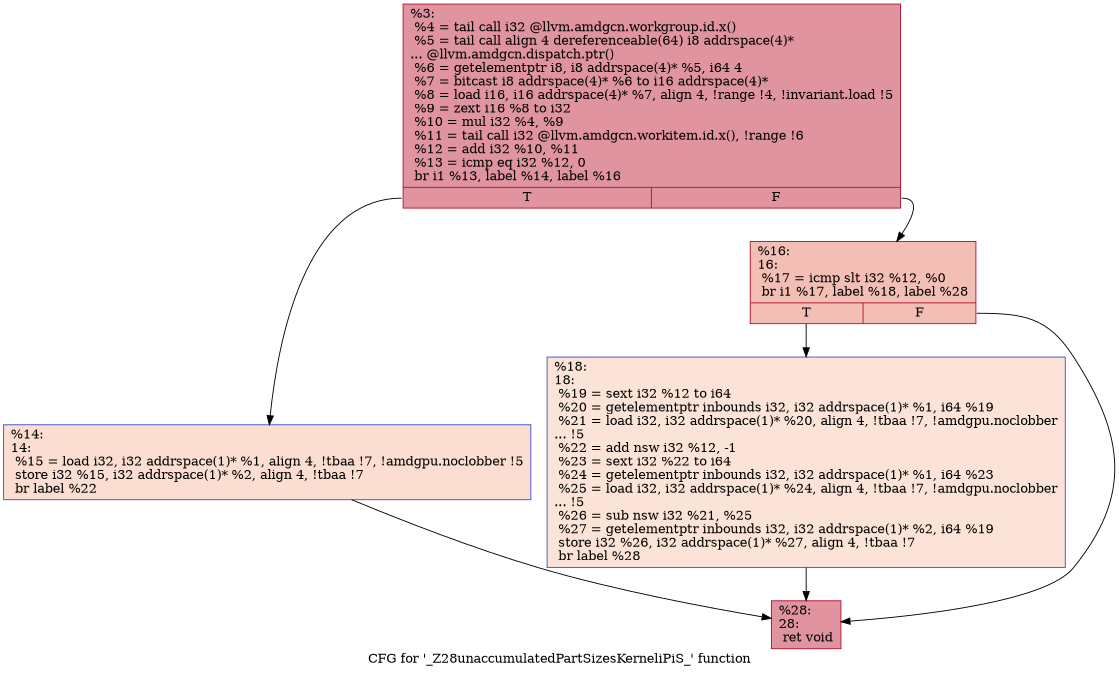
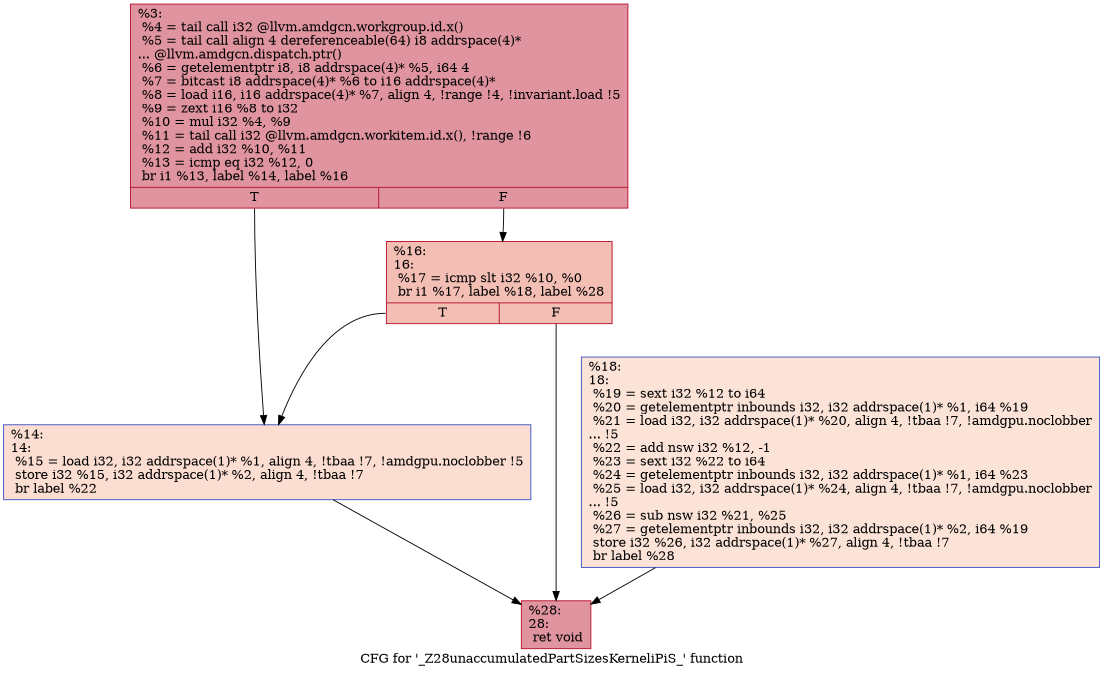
node "%16:": text "%17 = icmp slt i32 %12, %0" -> "%17 = icmp slt i32 %10, %0"
edge "%16:" -> "%18:": now "%16:" -> "%14:"
